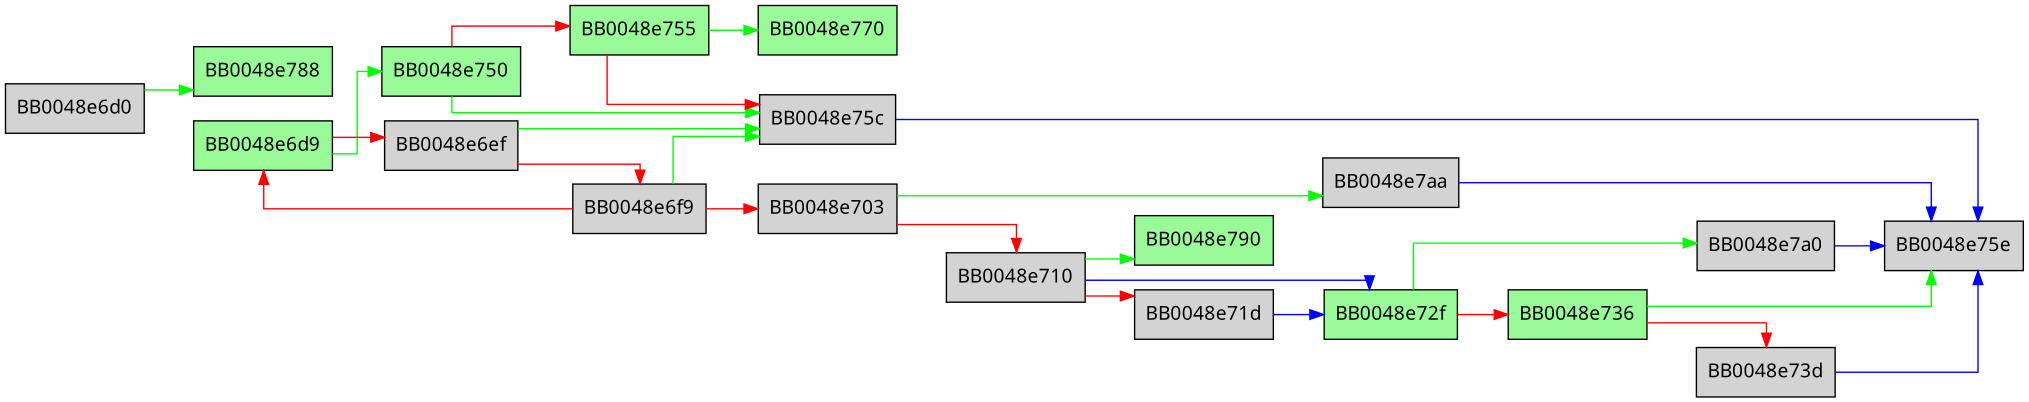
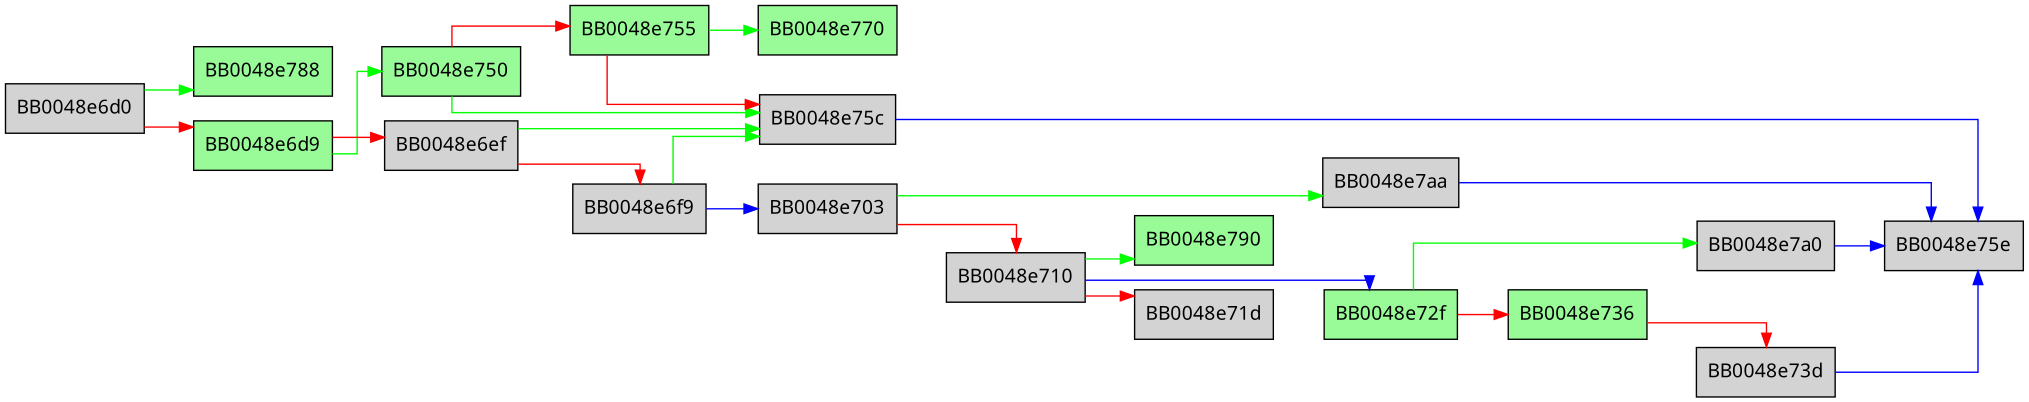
edge "BB0048e6f9" -> "BB0048e6d9": now "BB0048e6d0" -> "BB0048e6d9"
edge "BB0048e6f9" -> "BB0048e703": color red -> blue
edge "BB0048e736" -> "BB0048e75e": removed
edge "BB0048e71d" -> "BB0048e72f": removed
